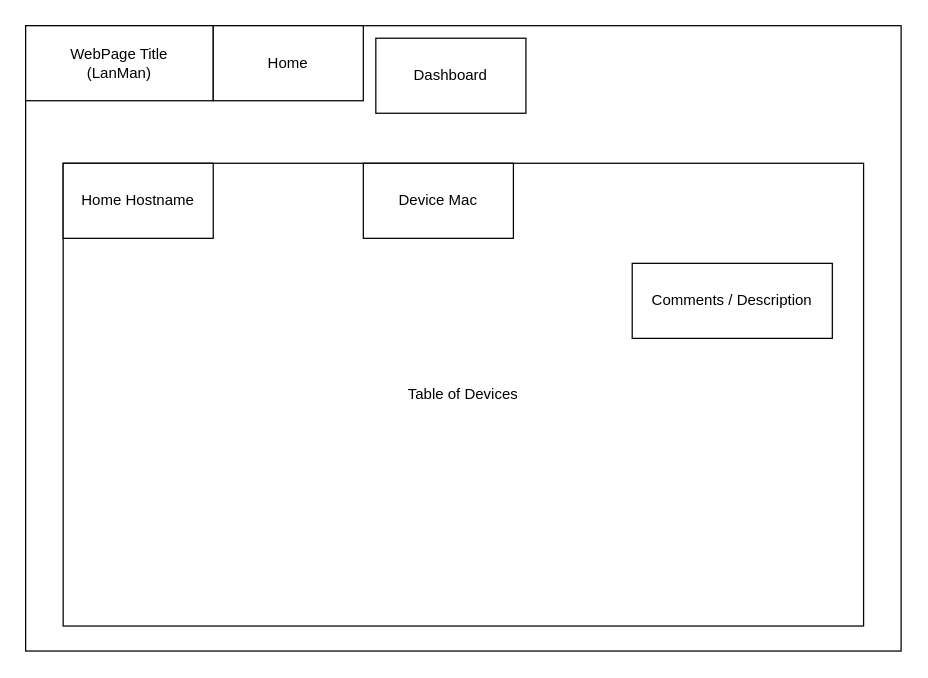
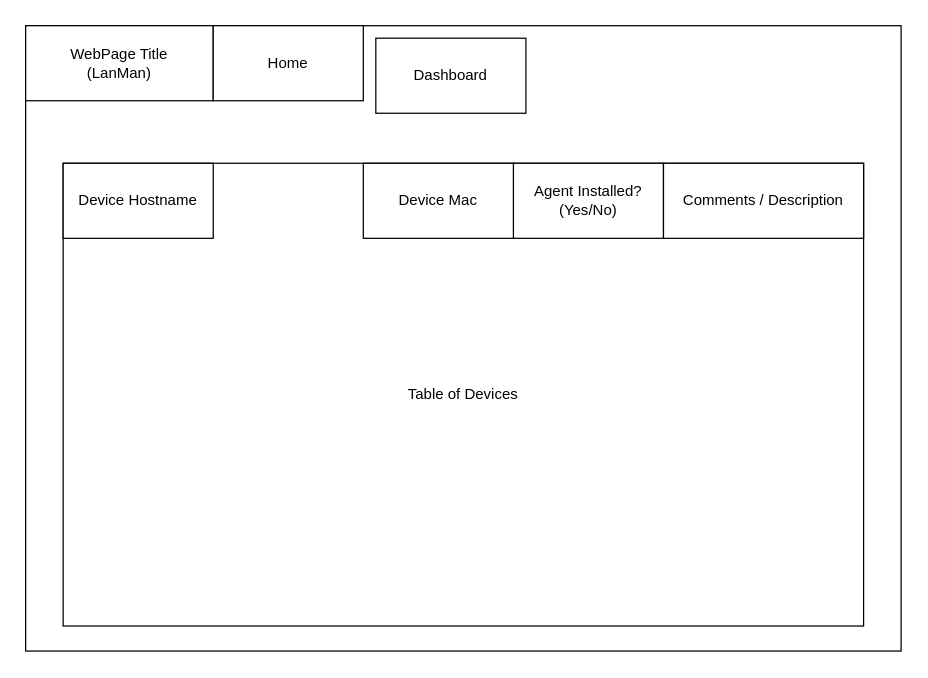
node "Home Hostname": label "Home Hostname" -> "Device Hostname"
node "Agent Installed? (Yes/No)": added
node "Comments / Description": moved (732, 301) -> (763, 201)
